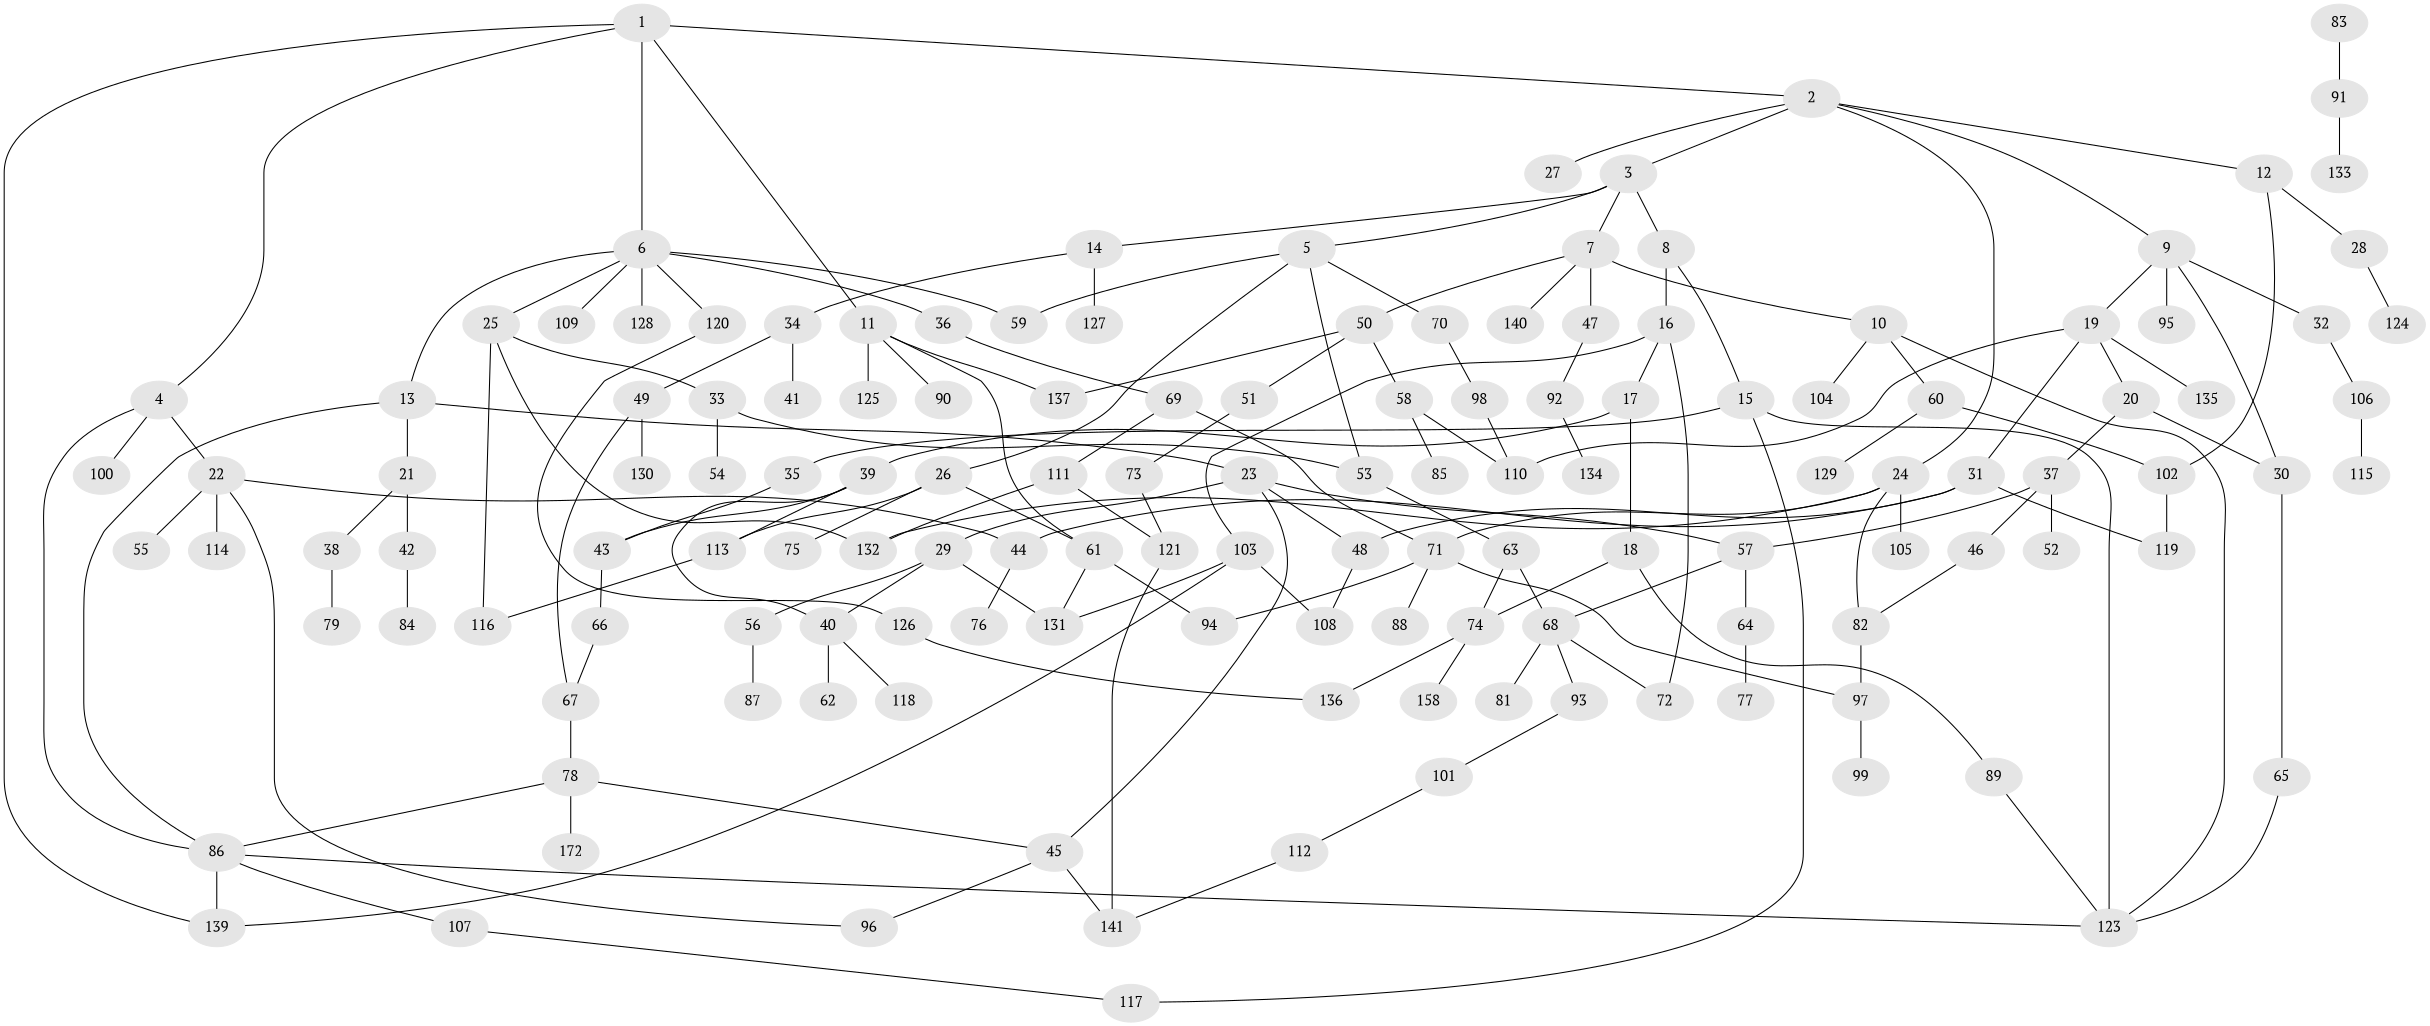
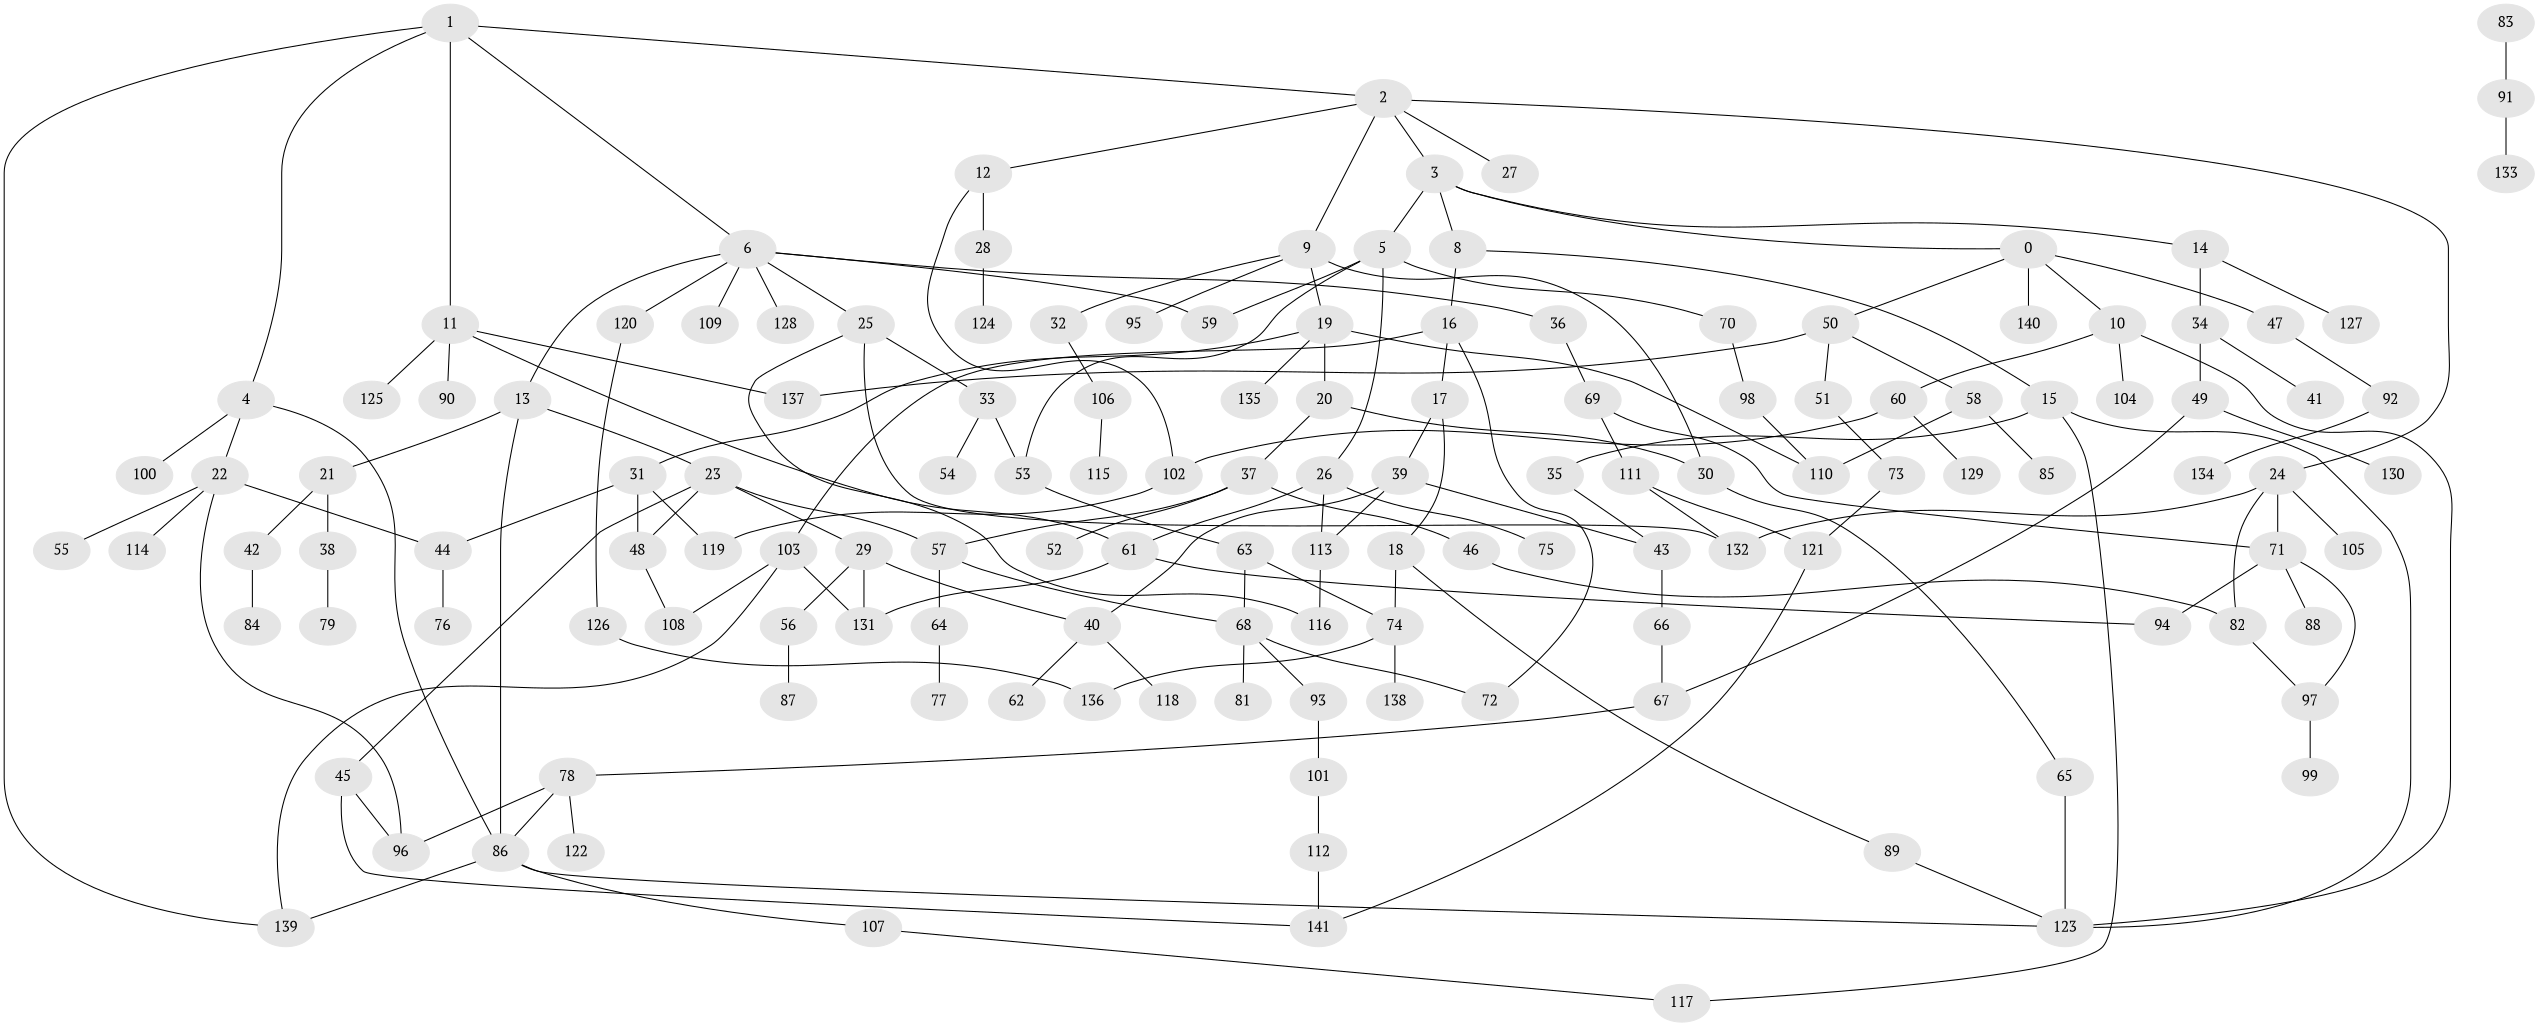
node "7": label "7" -> "0"
node "158": label "158" -> "138"
edge "78" -- "45": now "78" -- "96"
node "172": label "172" -> "122"
